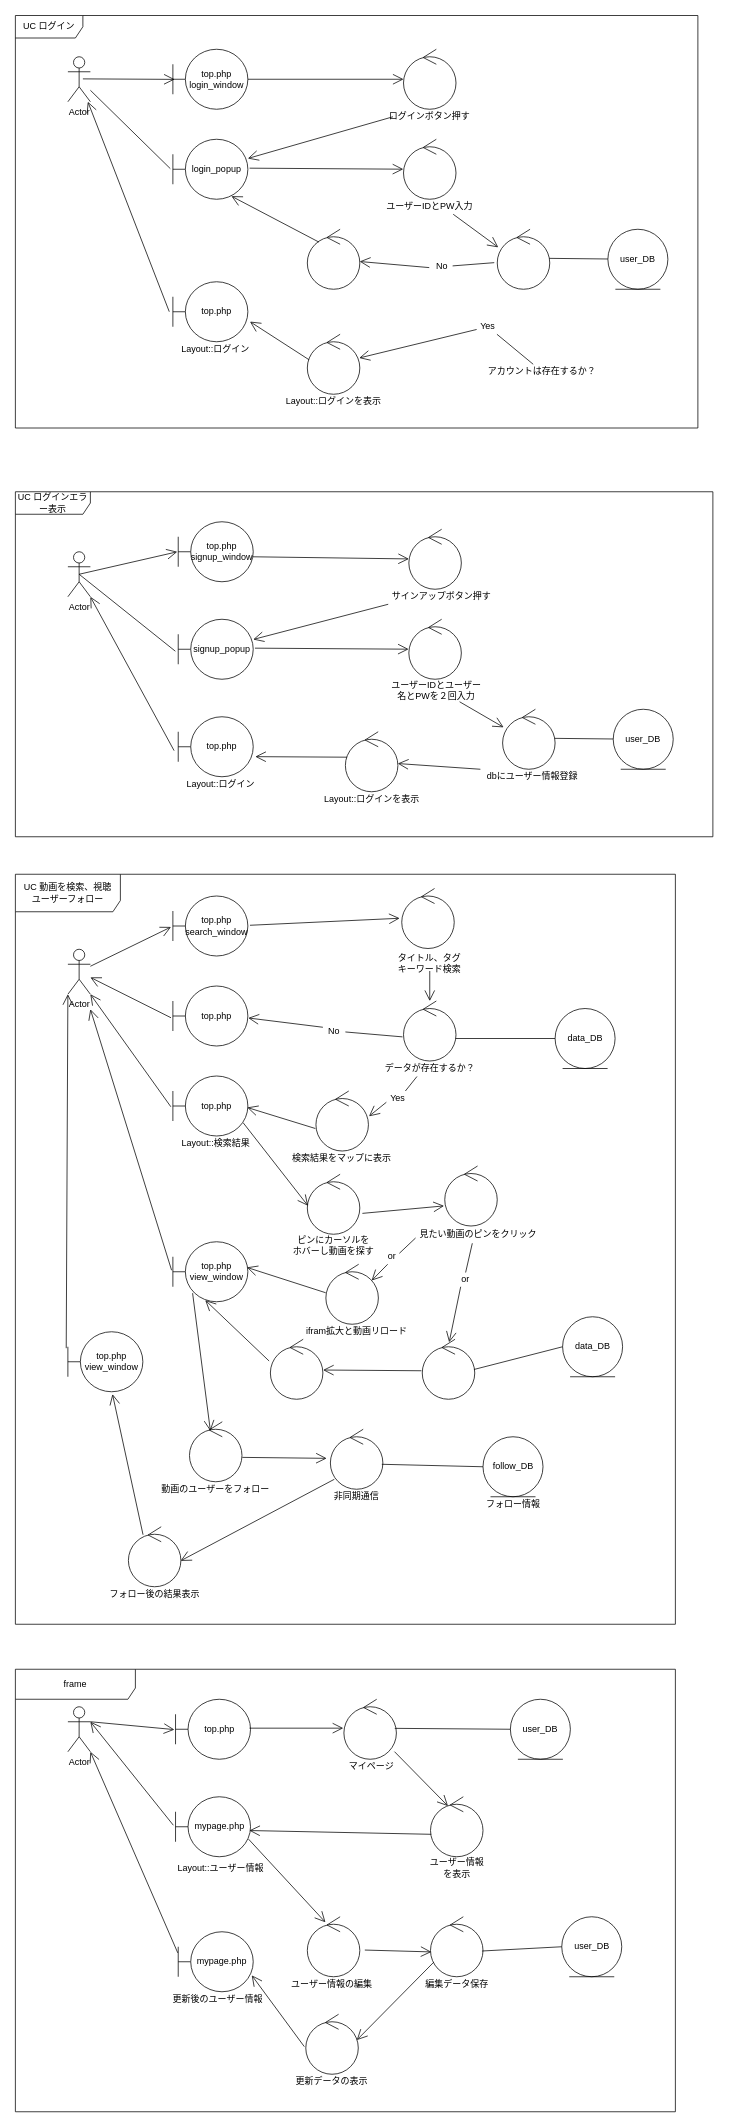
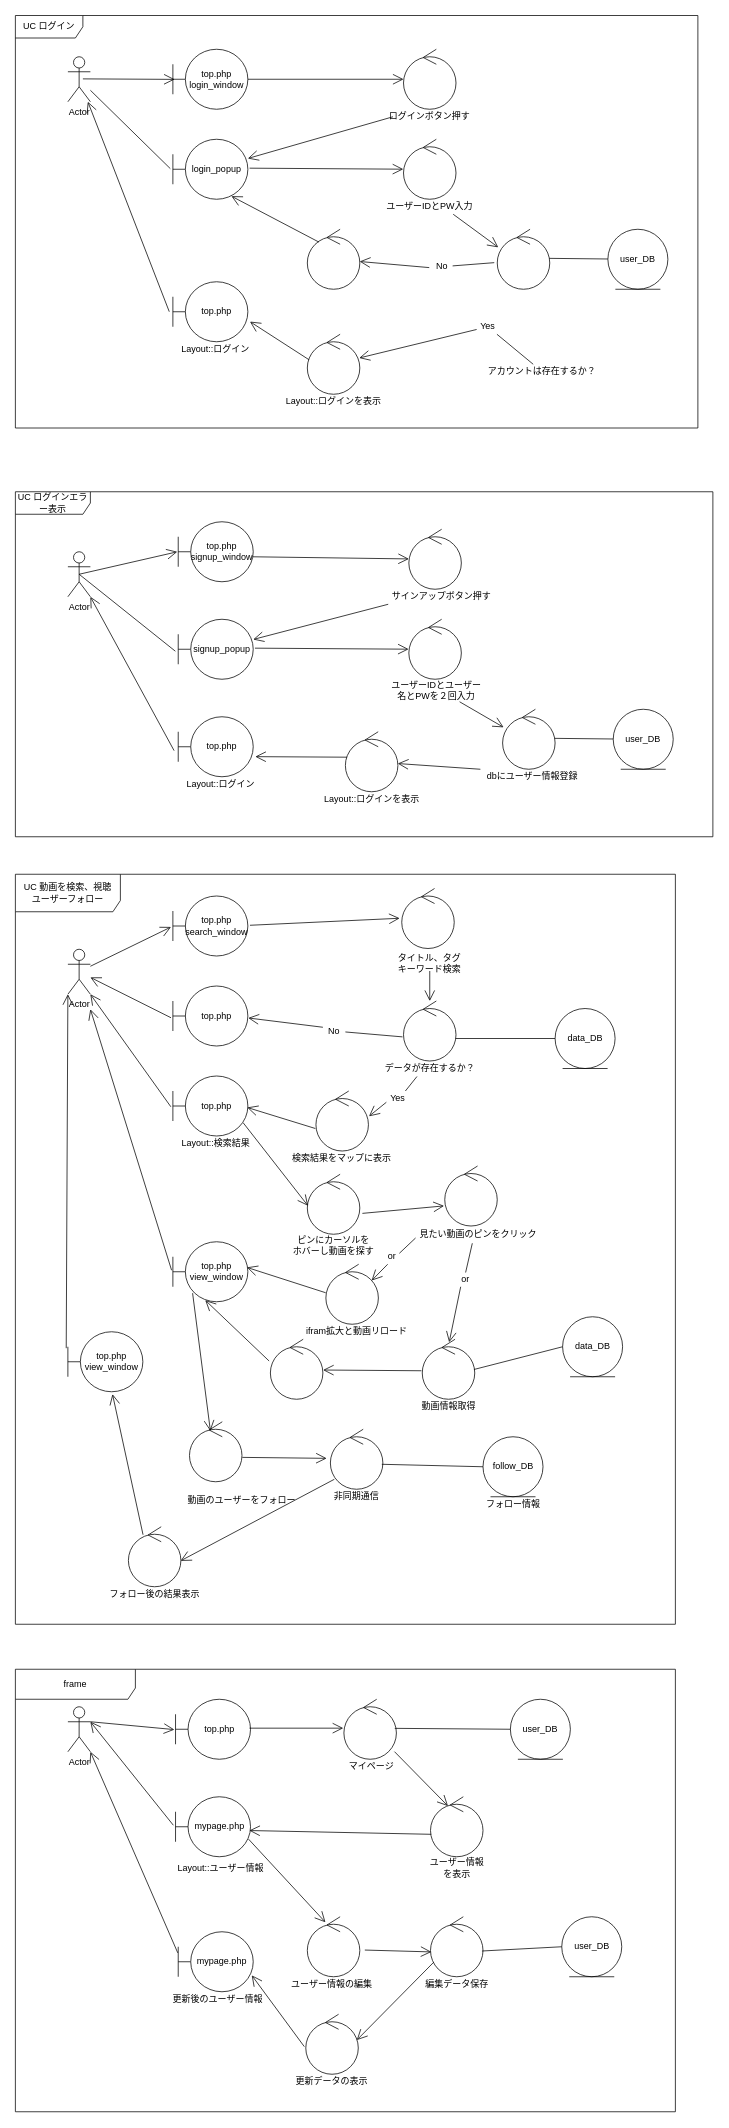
node "動画情報取得": added
node "動画のユーザーをフォロー": moved (216, 1489) -> (242, 1500)
